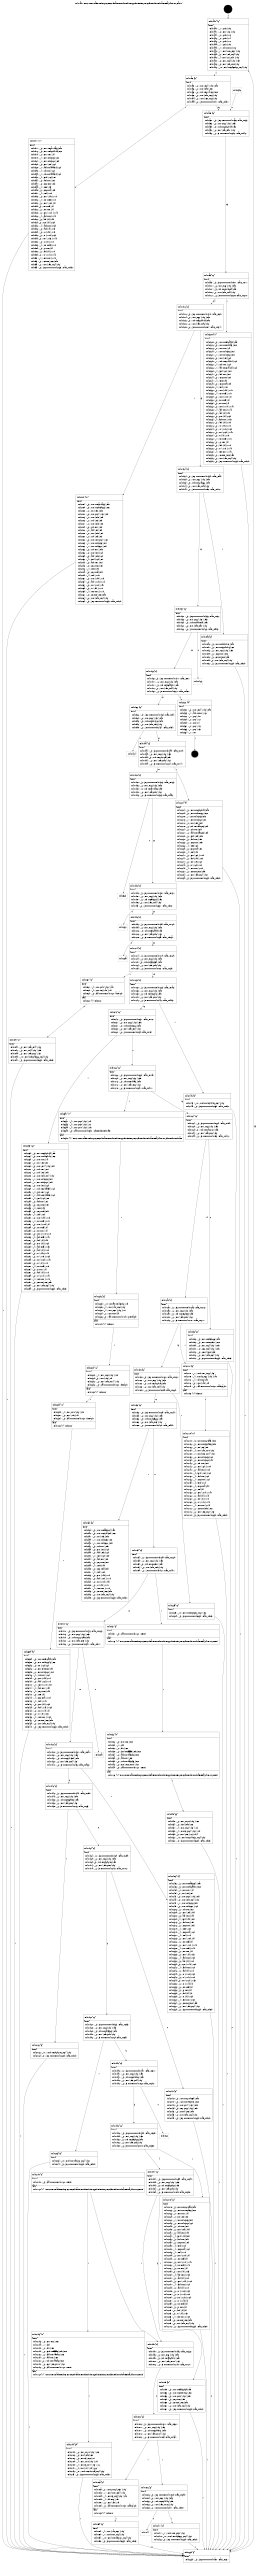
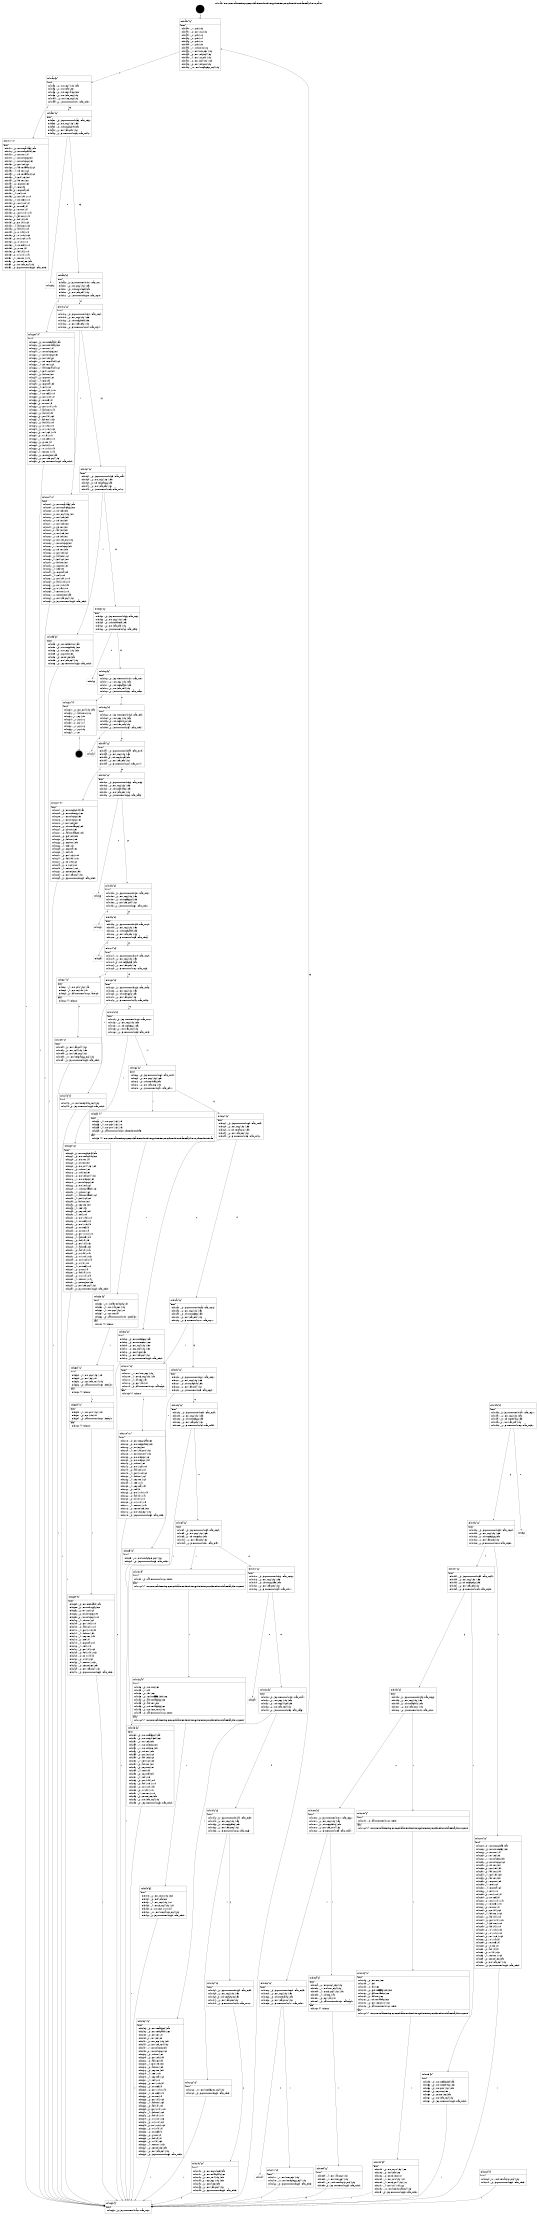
edge "0x4025d8" -> "0x401ae0 [28]": reversed
edge "0x40248d [86]" -> "0x40265b [5]": added, label "1"
node "0x401d80 [28]": removed
edge "0x4021b0 [5]" -> "0x401df0 [28]": reversed
